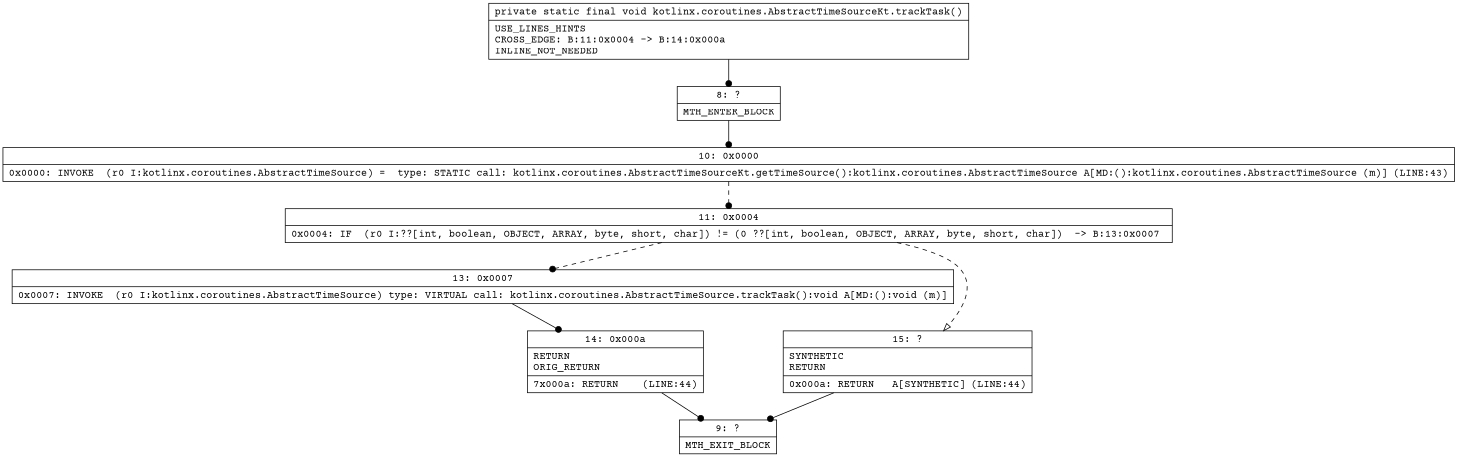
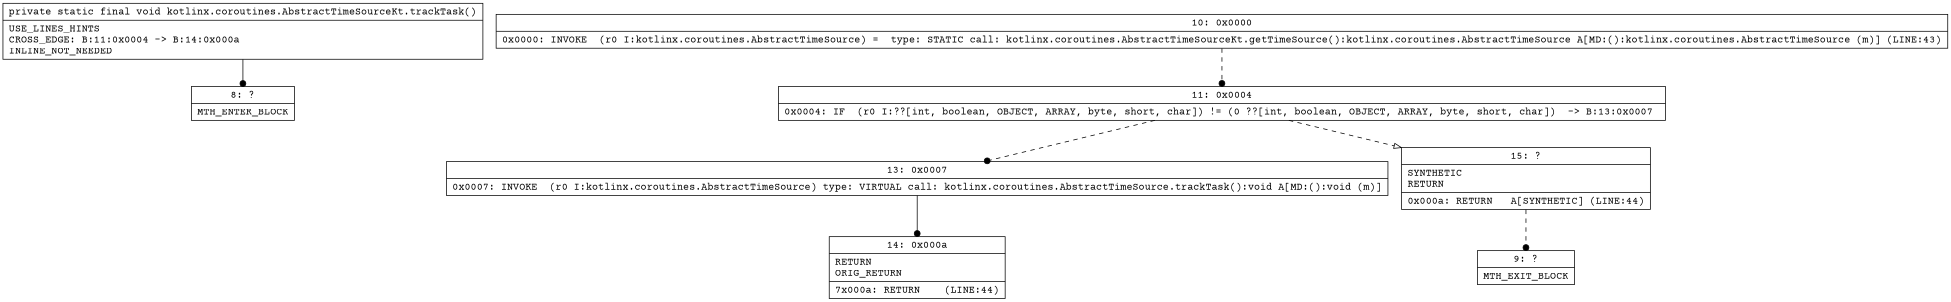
edge "8: ?" -> "10: 0x0000": removed
edge "14: 0x000a" -> "9: ?": removed
edge "15: ?" -> "9: ?": style solid -> dashed
